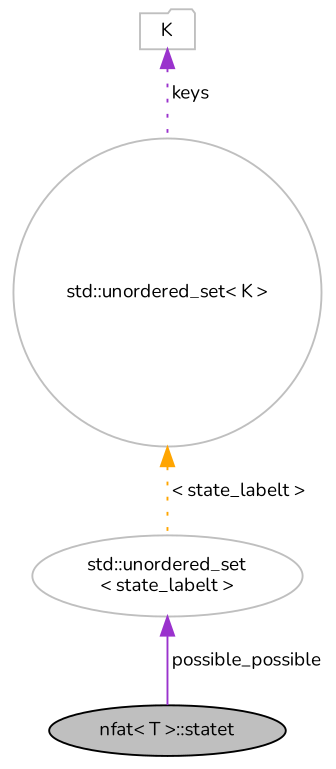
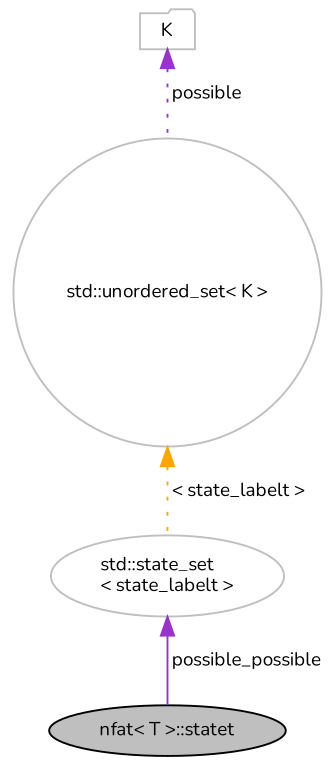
edge "std::unordered_set< K >" -> "K": label " keys" -> " possible"
node "std::unordered_set < state_labelt >": label "std::unordered_set < state_labelt >" -> "std::state_set < state_labelt >"
